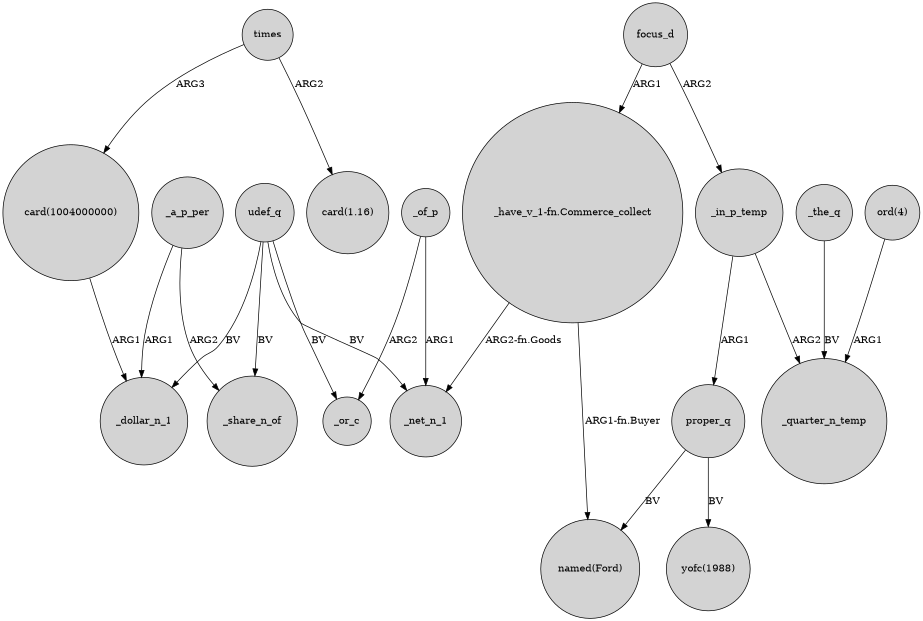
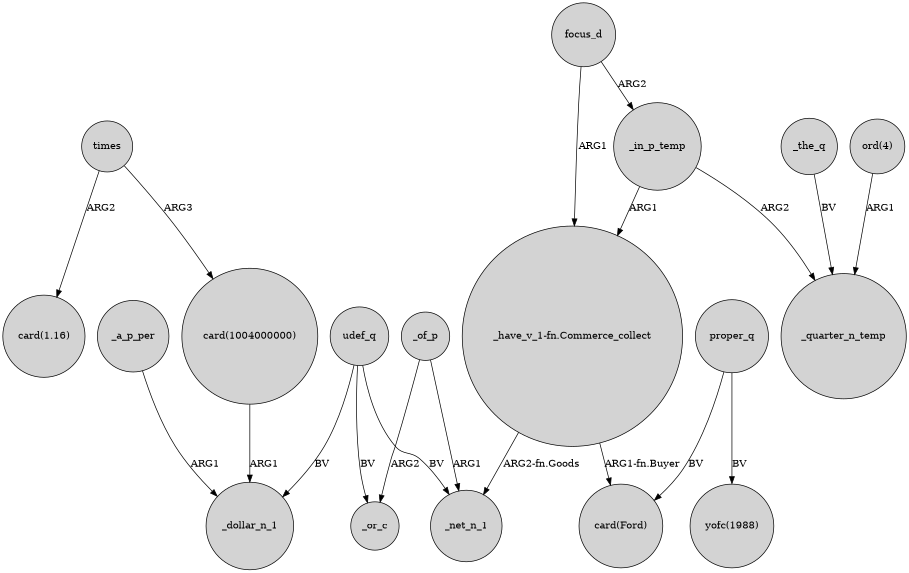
edge "_in_p_temp" -> "proper_q": now "_in_p_temp" -> "_have_v_1-fn.Commerce_collect"
node "_share_n_of": removed
node "named(Ford)": label "named(Ford)" -> "card(Ford)"
